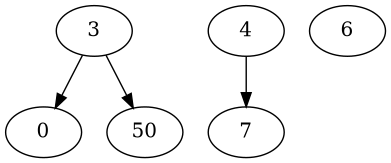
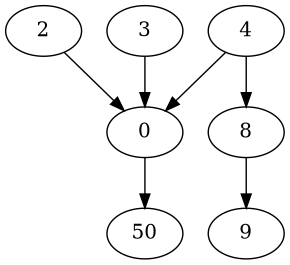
node "2": added
node "6": removed
edge "3" -> "50": now "0" -> "50"
edge "4" -> "0": added
node "7": label "7" -> "8"
node "9": added
